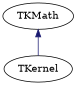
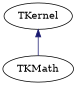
edge "TKernel" -> "TKMath": reversed
